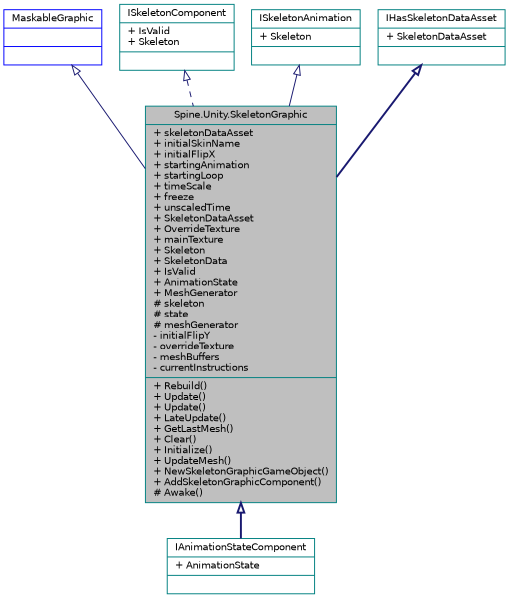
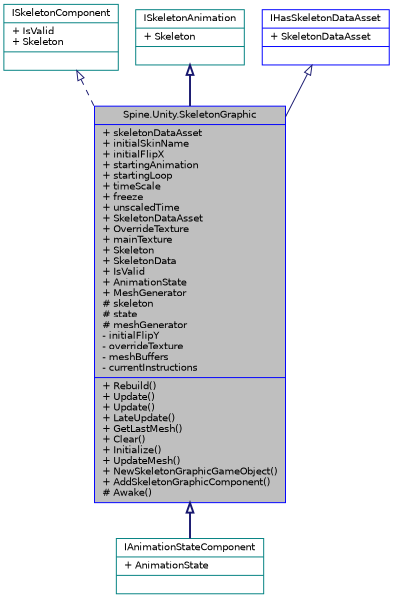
node "MaskableGraphic": removed
node "IHasSkeletonDataAsset": color teal -> blue
edge "Spine.Unity.SkeletonGraphic" -> "ISkeletonAnimation": style solid -> bold
edge "Spine.Unity.SkeletonGraphic" -> "IHasSkeletonDataAsset": style bold -> solid
node "Spine.Unity.SkeletonGraphic": color teal -> blue
